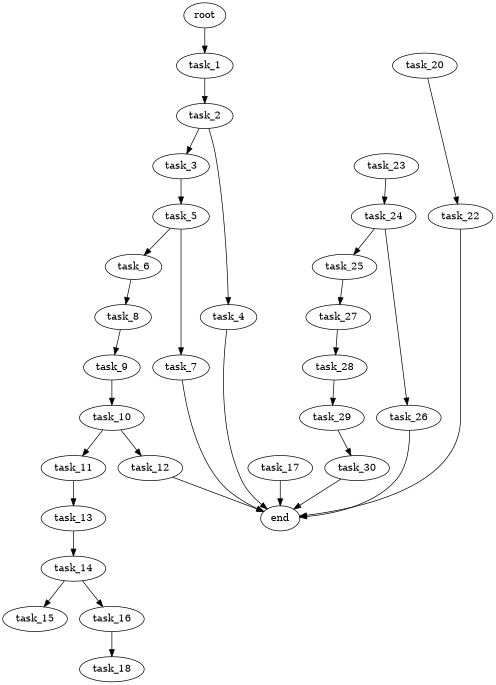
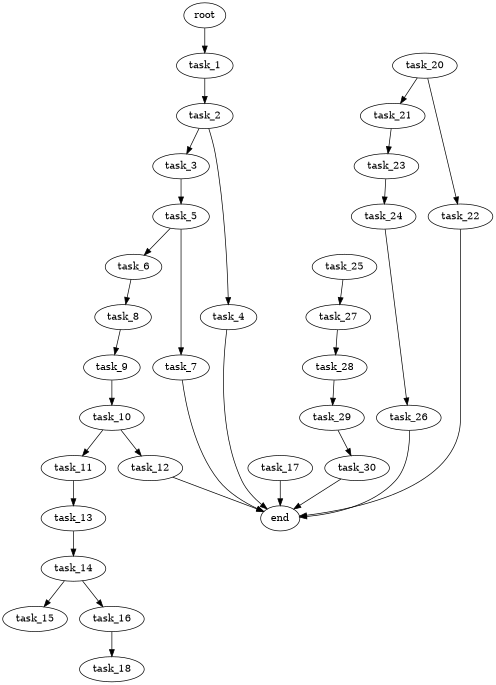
node "task_21": added
edge "task_24" -> "task_25": removed
